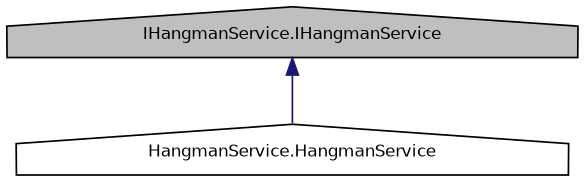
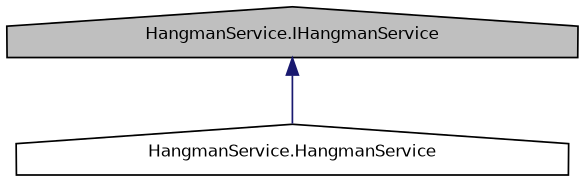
node "IHangmanService.IHangmanService": label "IHangmanService.IHangmanService" -> "HangmanService.IHangmanService"
